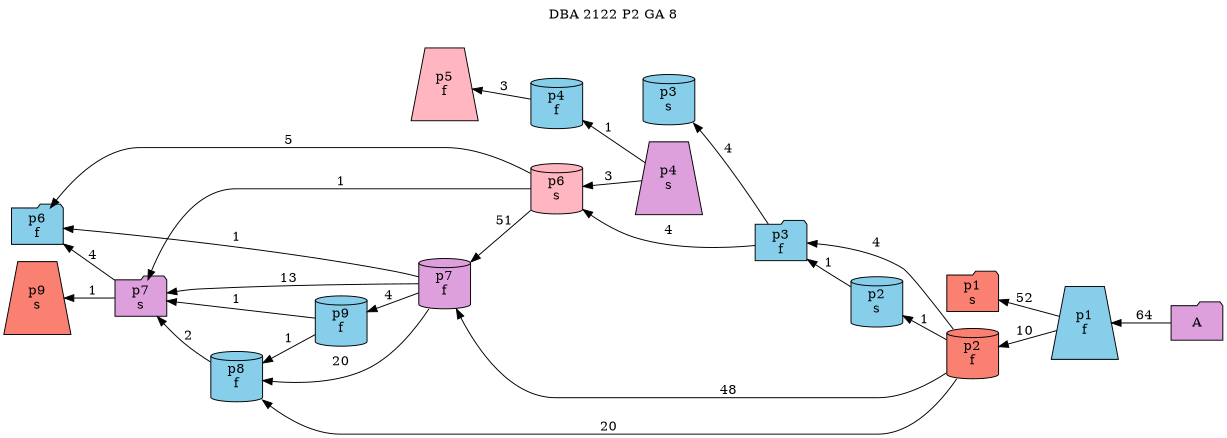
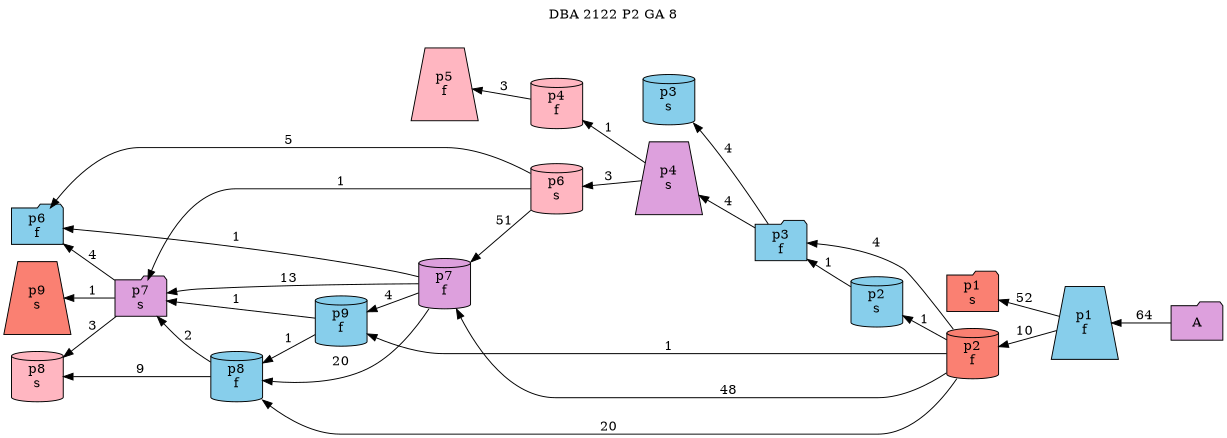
node "p4 f": fillcolor skyblue -> lightpink
edge "p3 f" -> "p6 s": now "p3 f" -> "p4 s"
edge "p2 f" -> "p9 f": added, label "1"
node "p8 s": added
